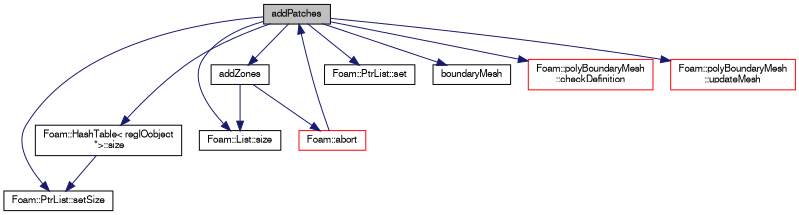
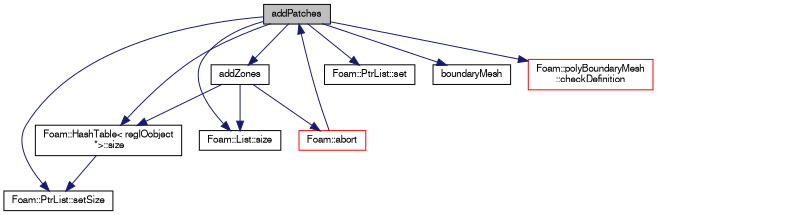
node "Foam::polyBoundaryMesh ::updateMesh": removed
edge "addZones" -> "Foam::HashTable< regIOobject *>::size": added
